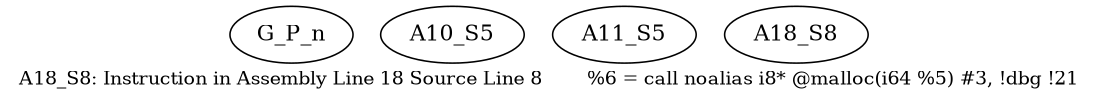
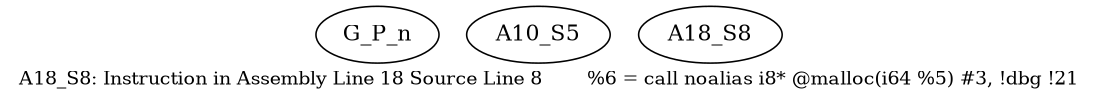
node "A11_S5": removed
